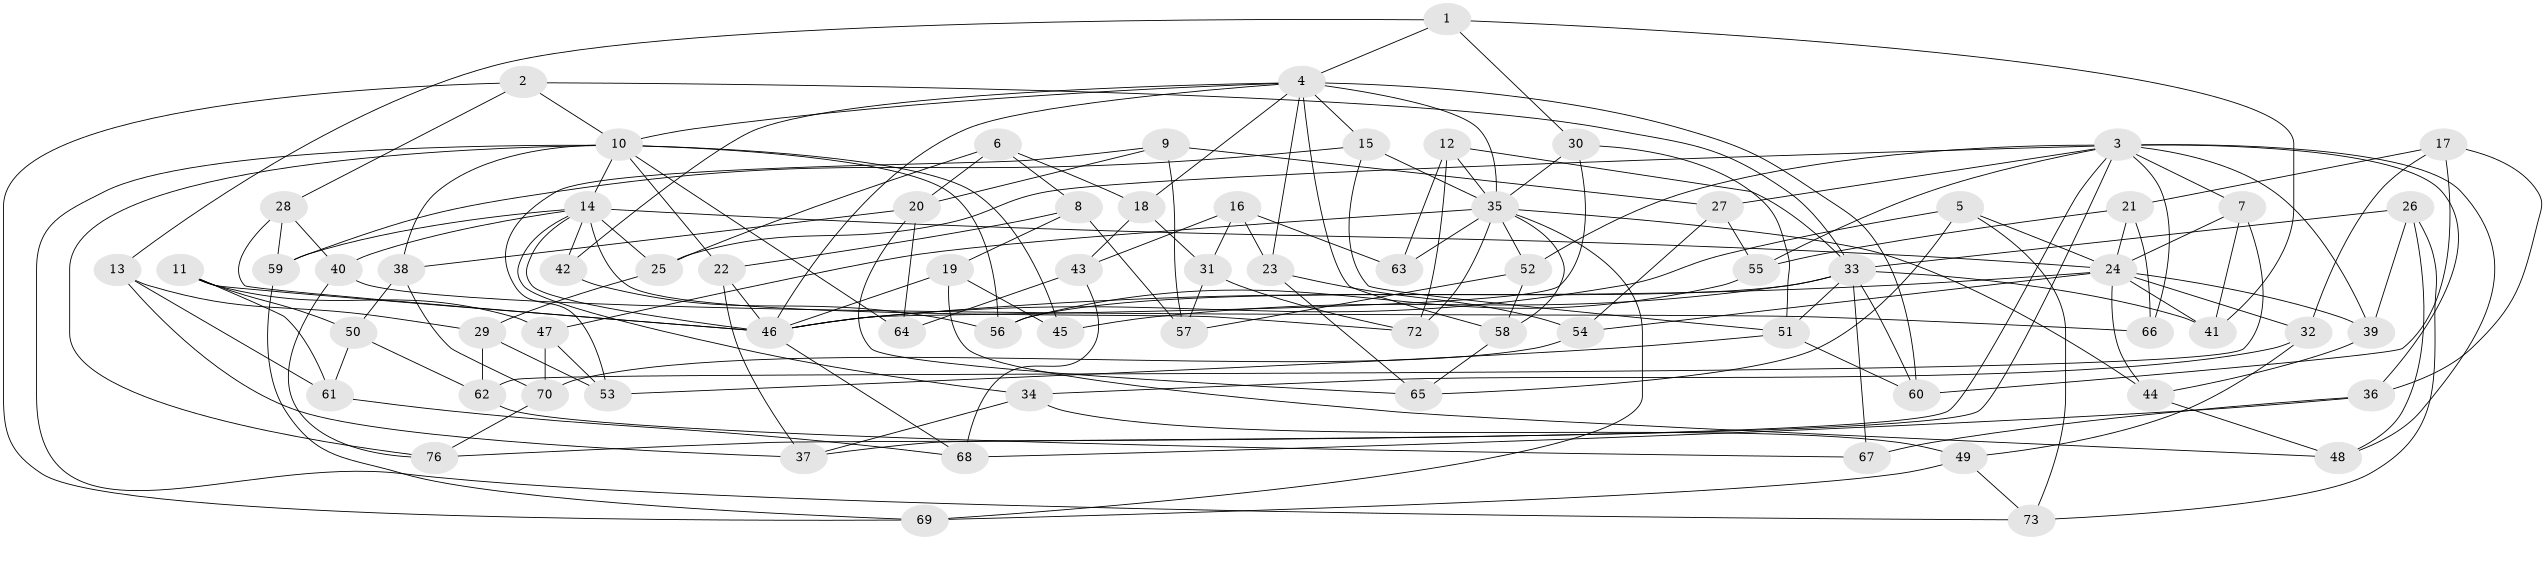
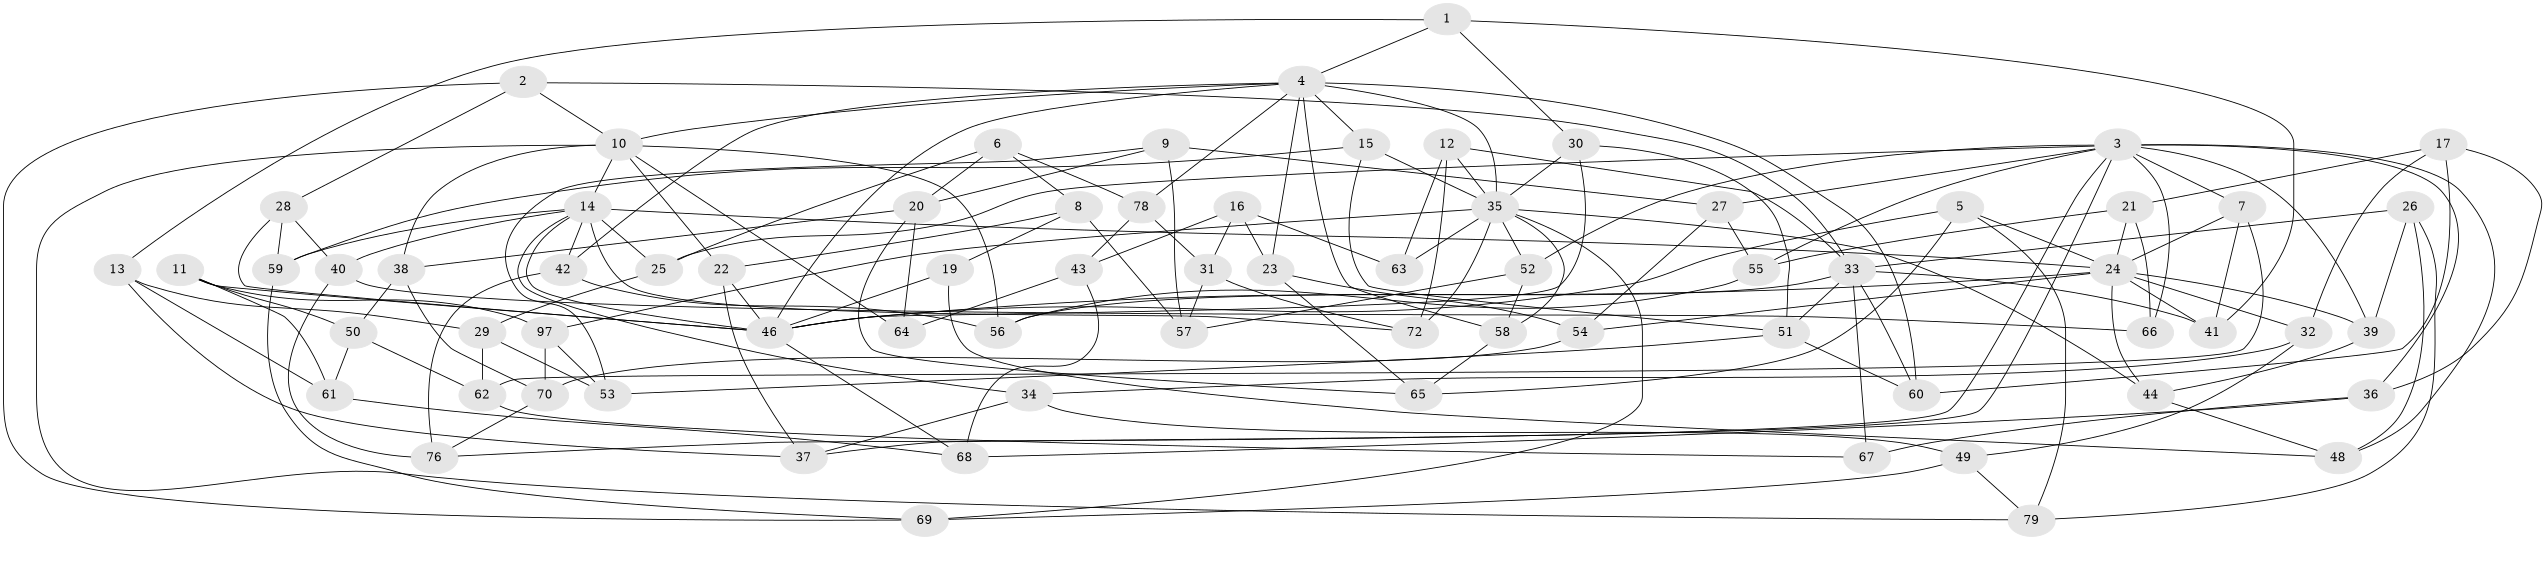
node "18": label "18" -> "78"
edge "10" -- "76": now "42" -- "76"
node "47": label "47" -> "97"
node "45": removed
node "73": label "73" -> "79"
